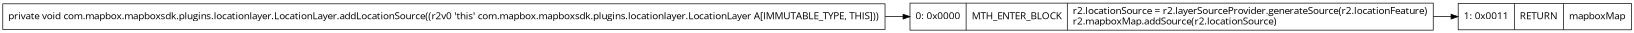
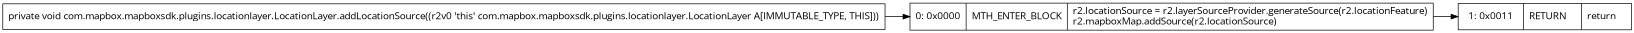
node "1: 0x0011": text "mapboxMap" -> "return"
